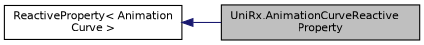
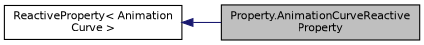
node "UniRx.AnimationCurveReactive Property": label "UniRx.AnimationCurveReactive Property" -> "Property.AnimationCurveReactive Property"
